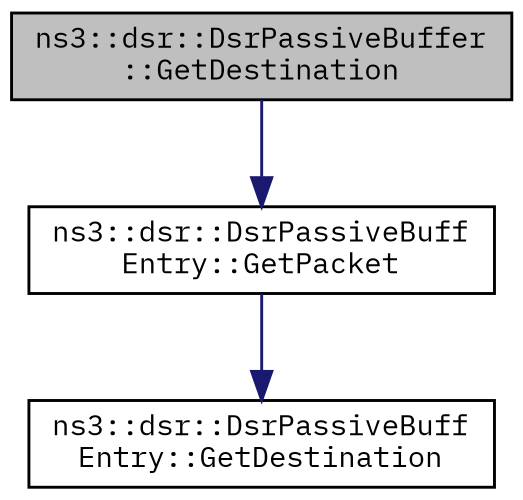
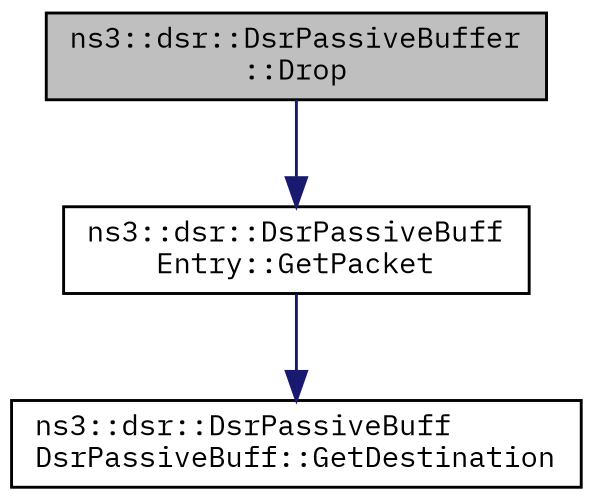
node "ns3::dsr::DsrPassiveBuffer ::GetDestination": label "ns3::dsr::DsrPassiveBuffer ::GetDestination" -> "ns3::dsr::DsrPassiveBuffer ::Drop"
node "ns3::dsr::DsrPassiveBuff Entry::GetDestination": label "ns3::dsr::DsrPassiveBuff Entry::GetDestination" -> "ns3::dsr::DsrPassiveBuff DsrPassiveBuff::GetDestination"
